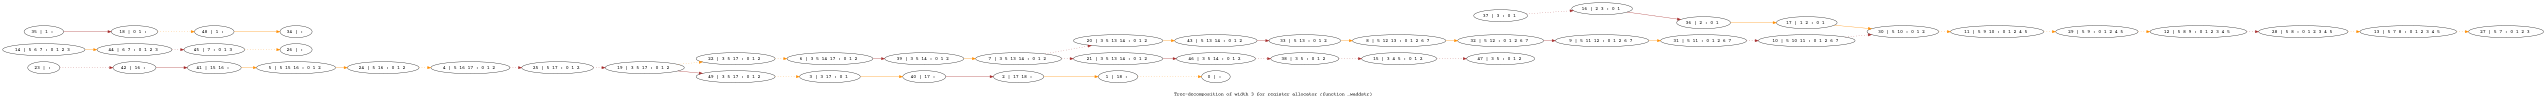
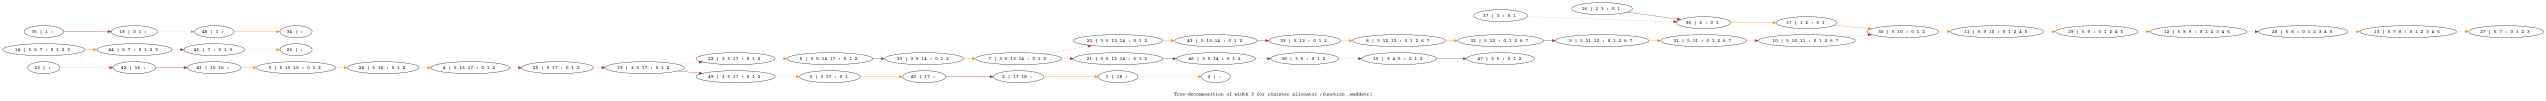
edge "37 | 3 : 0 1" -> "16 | 2 3 : 0 1": now "37 | 3 : 0 1" -> "36 | 2 : 0 1"
edge "15 | 3 4 5 : 0 1 2" -> "47 | 3 5 : 0 1 2": style dotted -> solid
edge "19 | 3 5 17 : 0 1 2" -> "22 | 3 5 17 : 0 1 2": color darkorange -> brown
